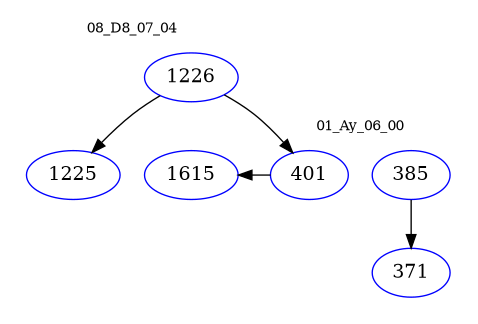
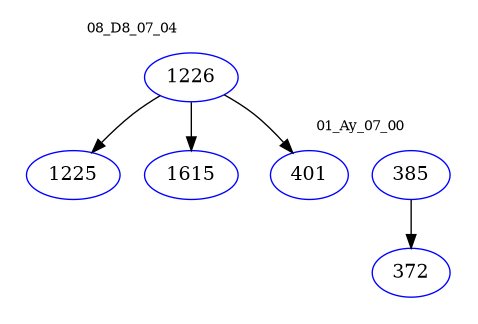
cluster "01_Ay_06_00": label "01_Ay_06_00" -> "01_Ay_07_00"
edge "401" -> "1615": now "1226" -> "1615"
node "371": label "371" -> "372"
